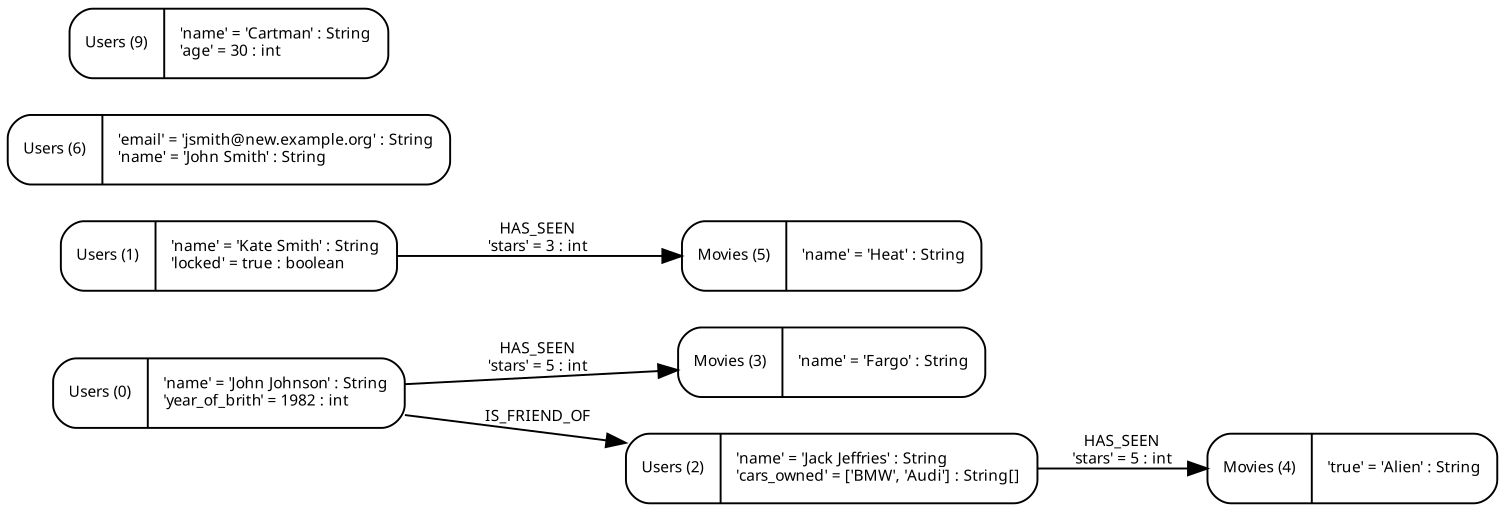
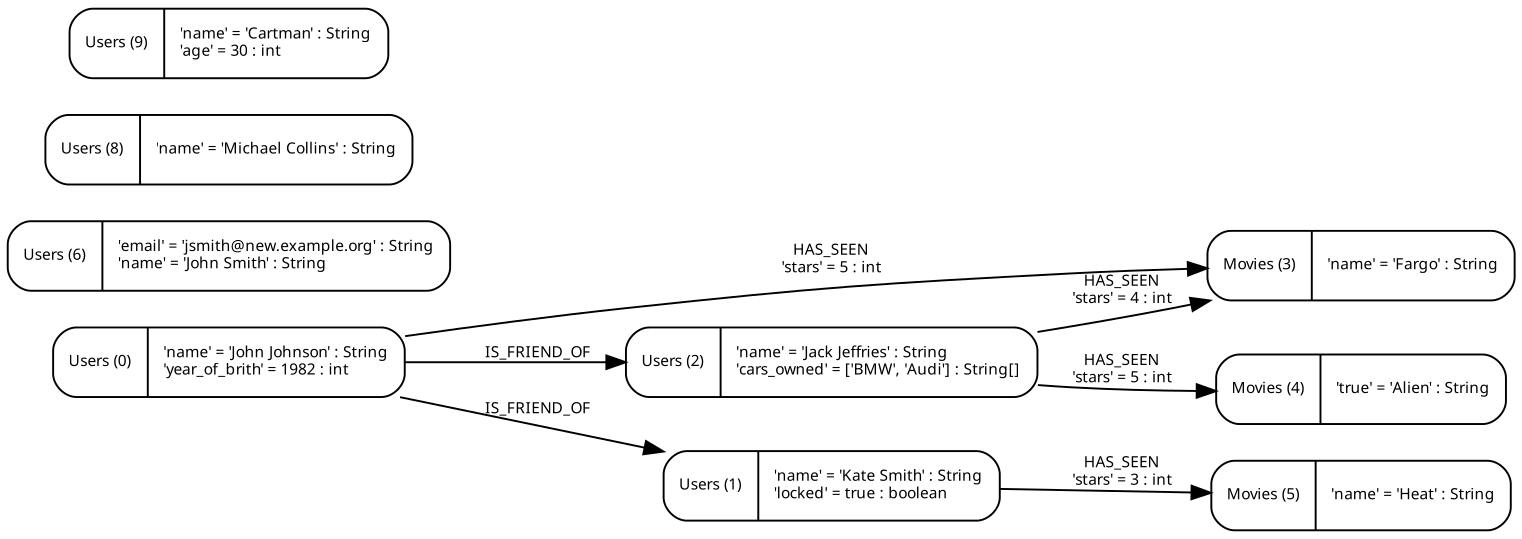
node "Users (8)": added
edge "Users (2)" -> "Movies (3)": added, label "HAS_SEEN 'stars' = 4 : int"
edge "Users (0)" -> "Users (1)": added, label "IS_FRIEND_OF"
